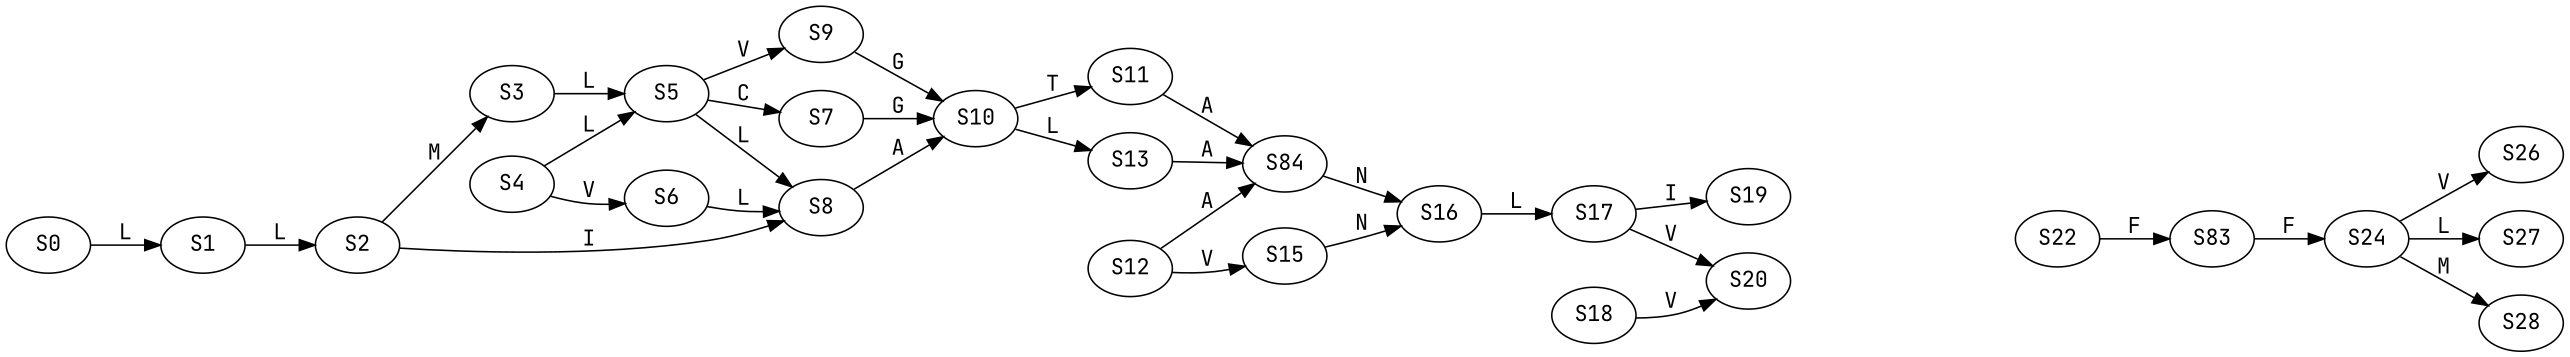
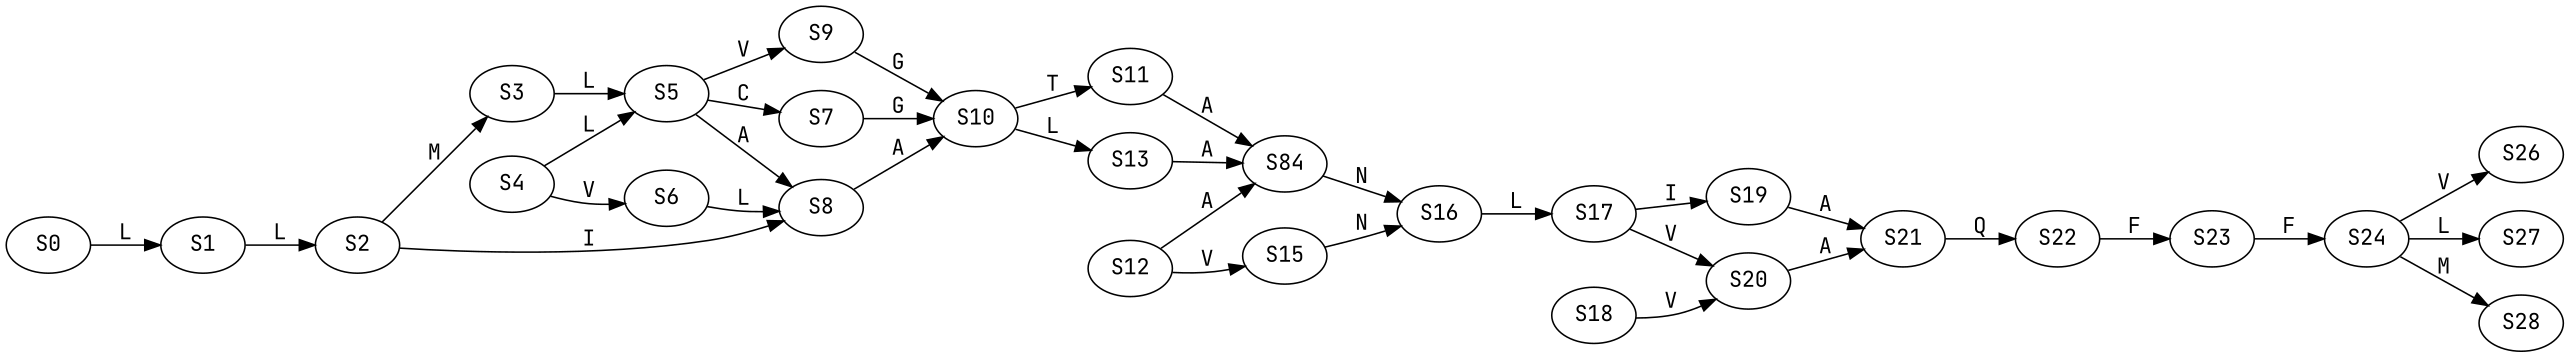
edge "S5" -> "S8": label "L" -> "A"
node "S21": added
node "S83": label "S83" -> "S23"
